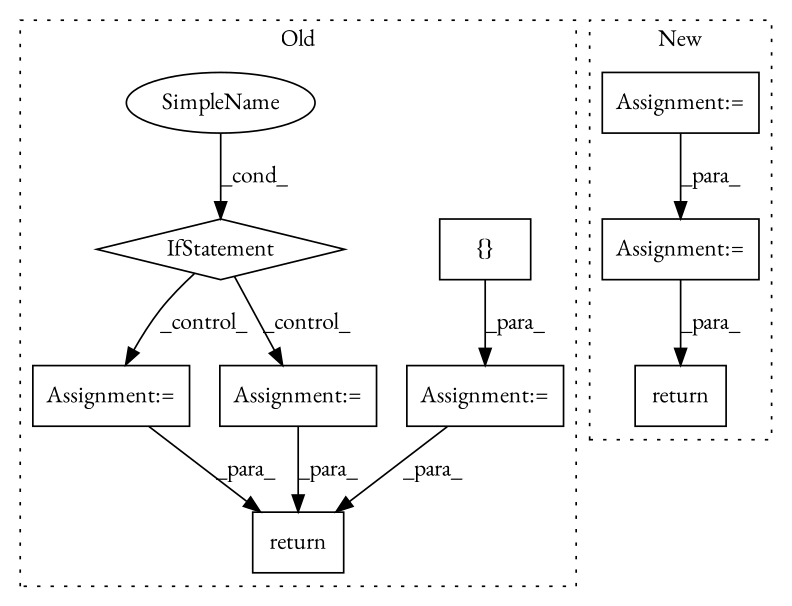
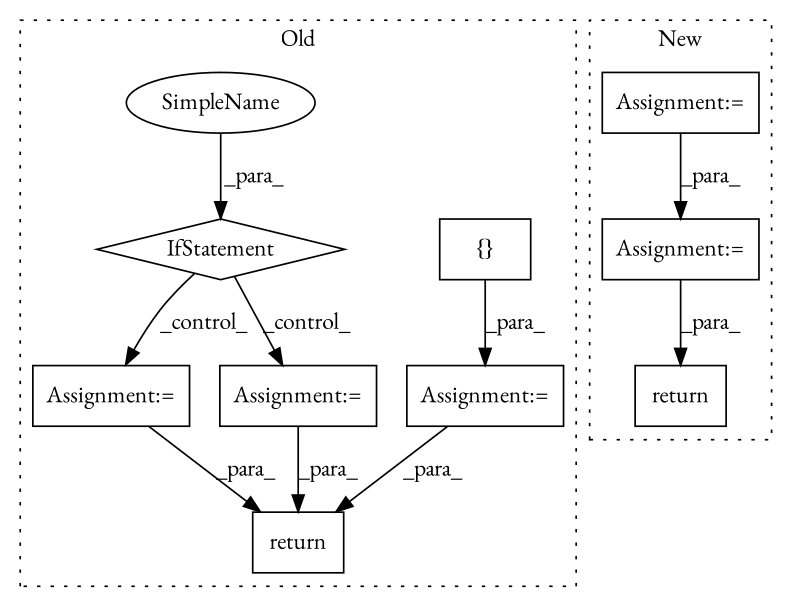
edge "SimpleName" -> "IfStatement": label "_cond_" -> "_para_"
